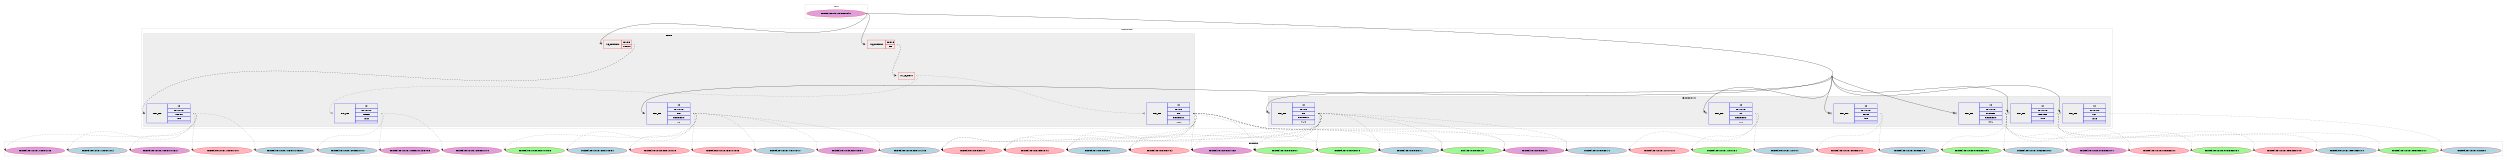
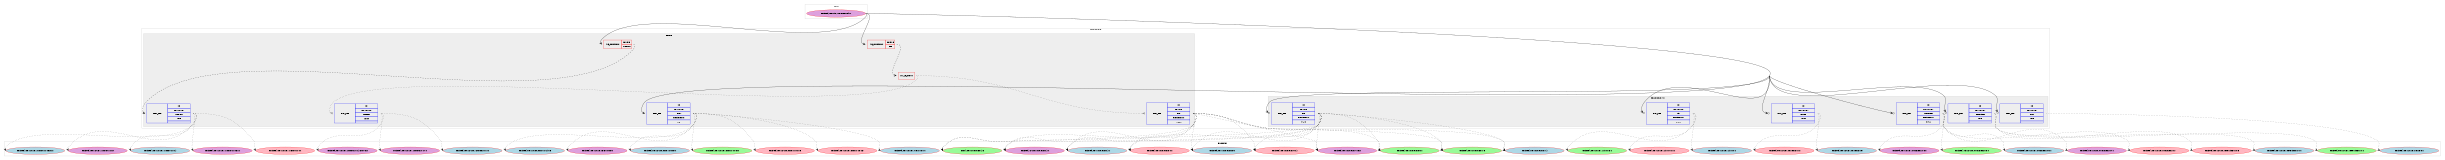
node "portage://cabal-haskell/cabal-1.18.1.3": label "portage://cabal-haskell/cabal-1.18.1.3" -> "portage://dev-haskell/cabal-1.18.1.3"
node "portage://dev-lang/ghc-8.2.2": removed
node "portage://dev-lang/regex-8.2.1": label "portage://dev-lang/regex-8.2.1" -> "portage://dev-lang/ghc-8.2.1"
node "portage://dev-lang/ghc-8.4.2": label "portage://dev-lang/ghc-8.4.2" -> "portage://haskell-lang/ghc-8.4.2"
node "portage://dev-haskell/quickcheck-2.8.2": label "portage://dev-haskell/quickcheck-2.8.2" -> "portage://util-haskell/quickcheck-2.8.2"
node "portage://dev-haskell/quickcheck-2.9.2": fillcolor palegreen -> plum
